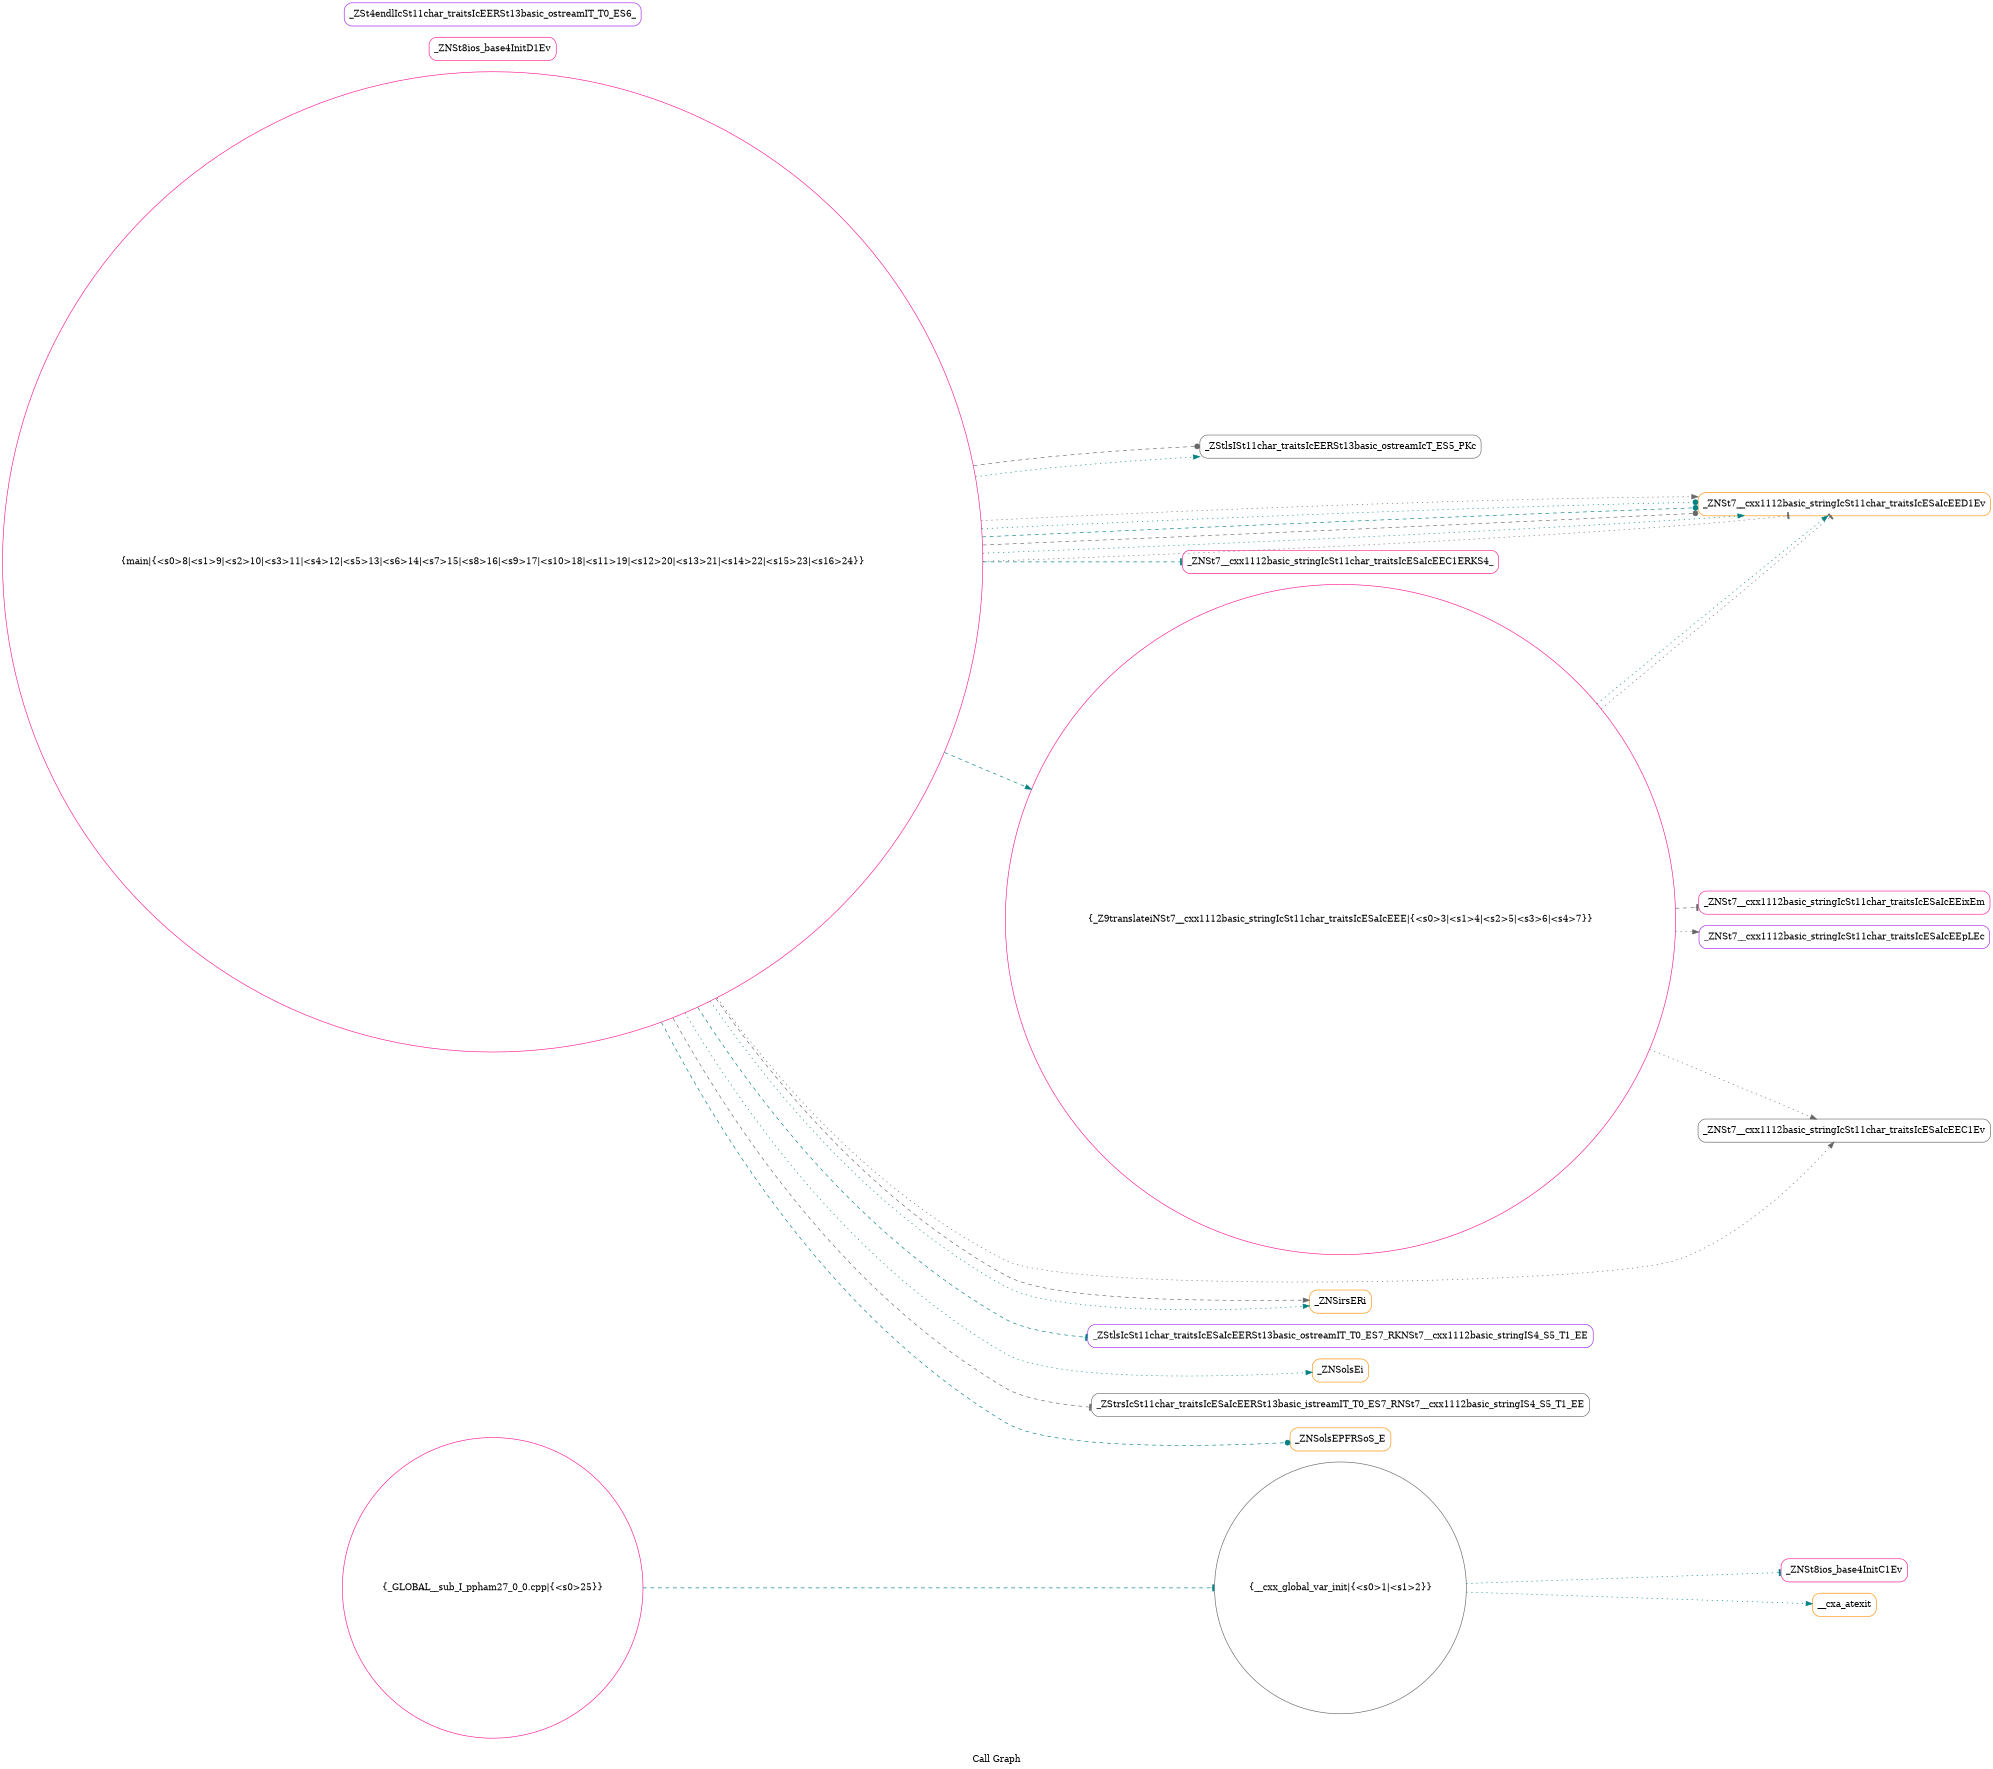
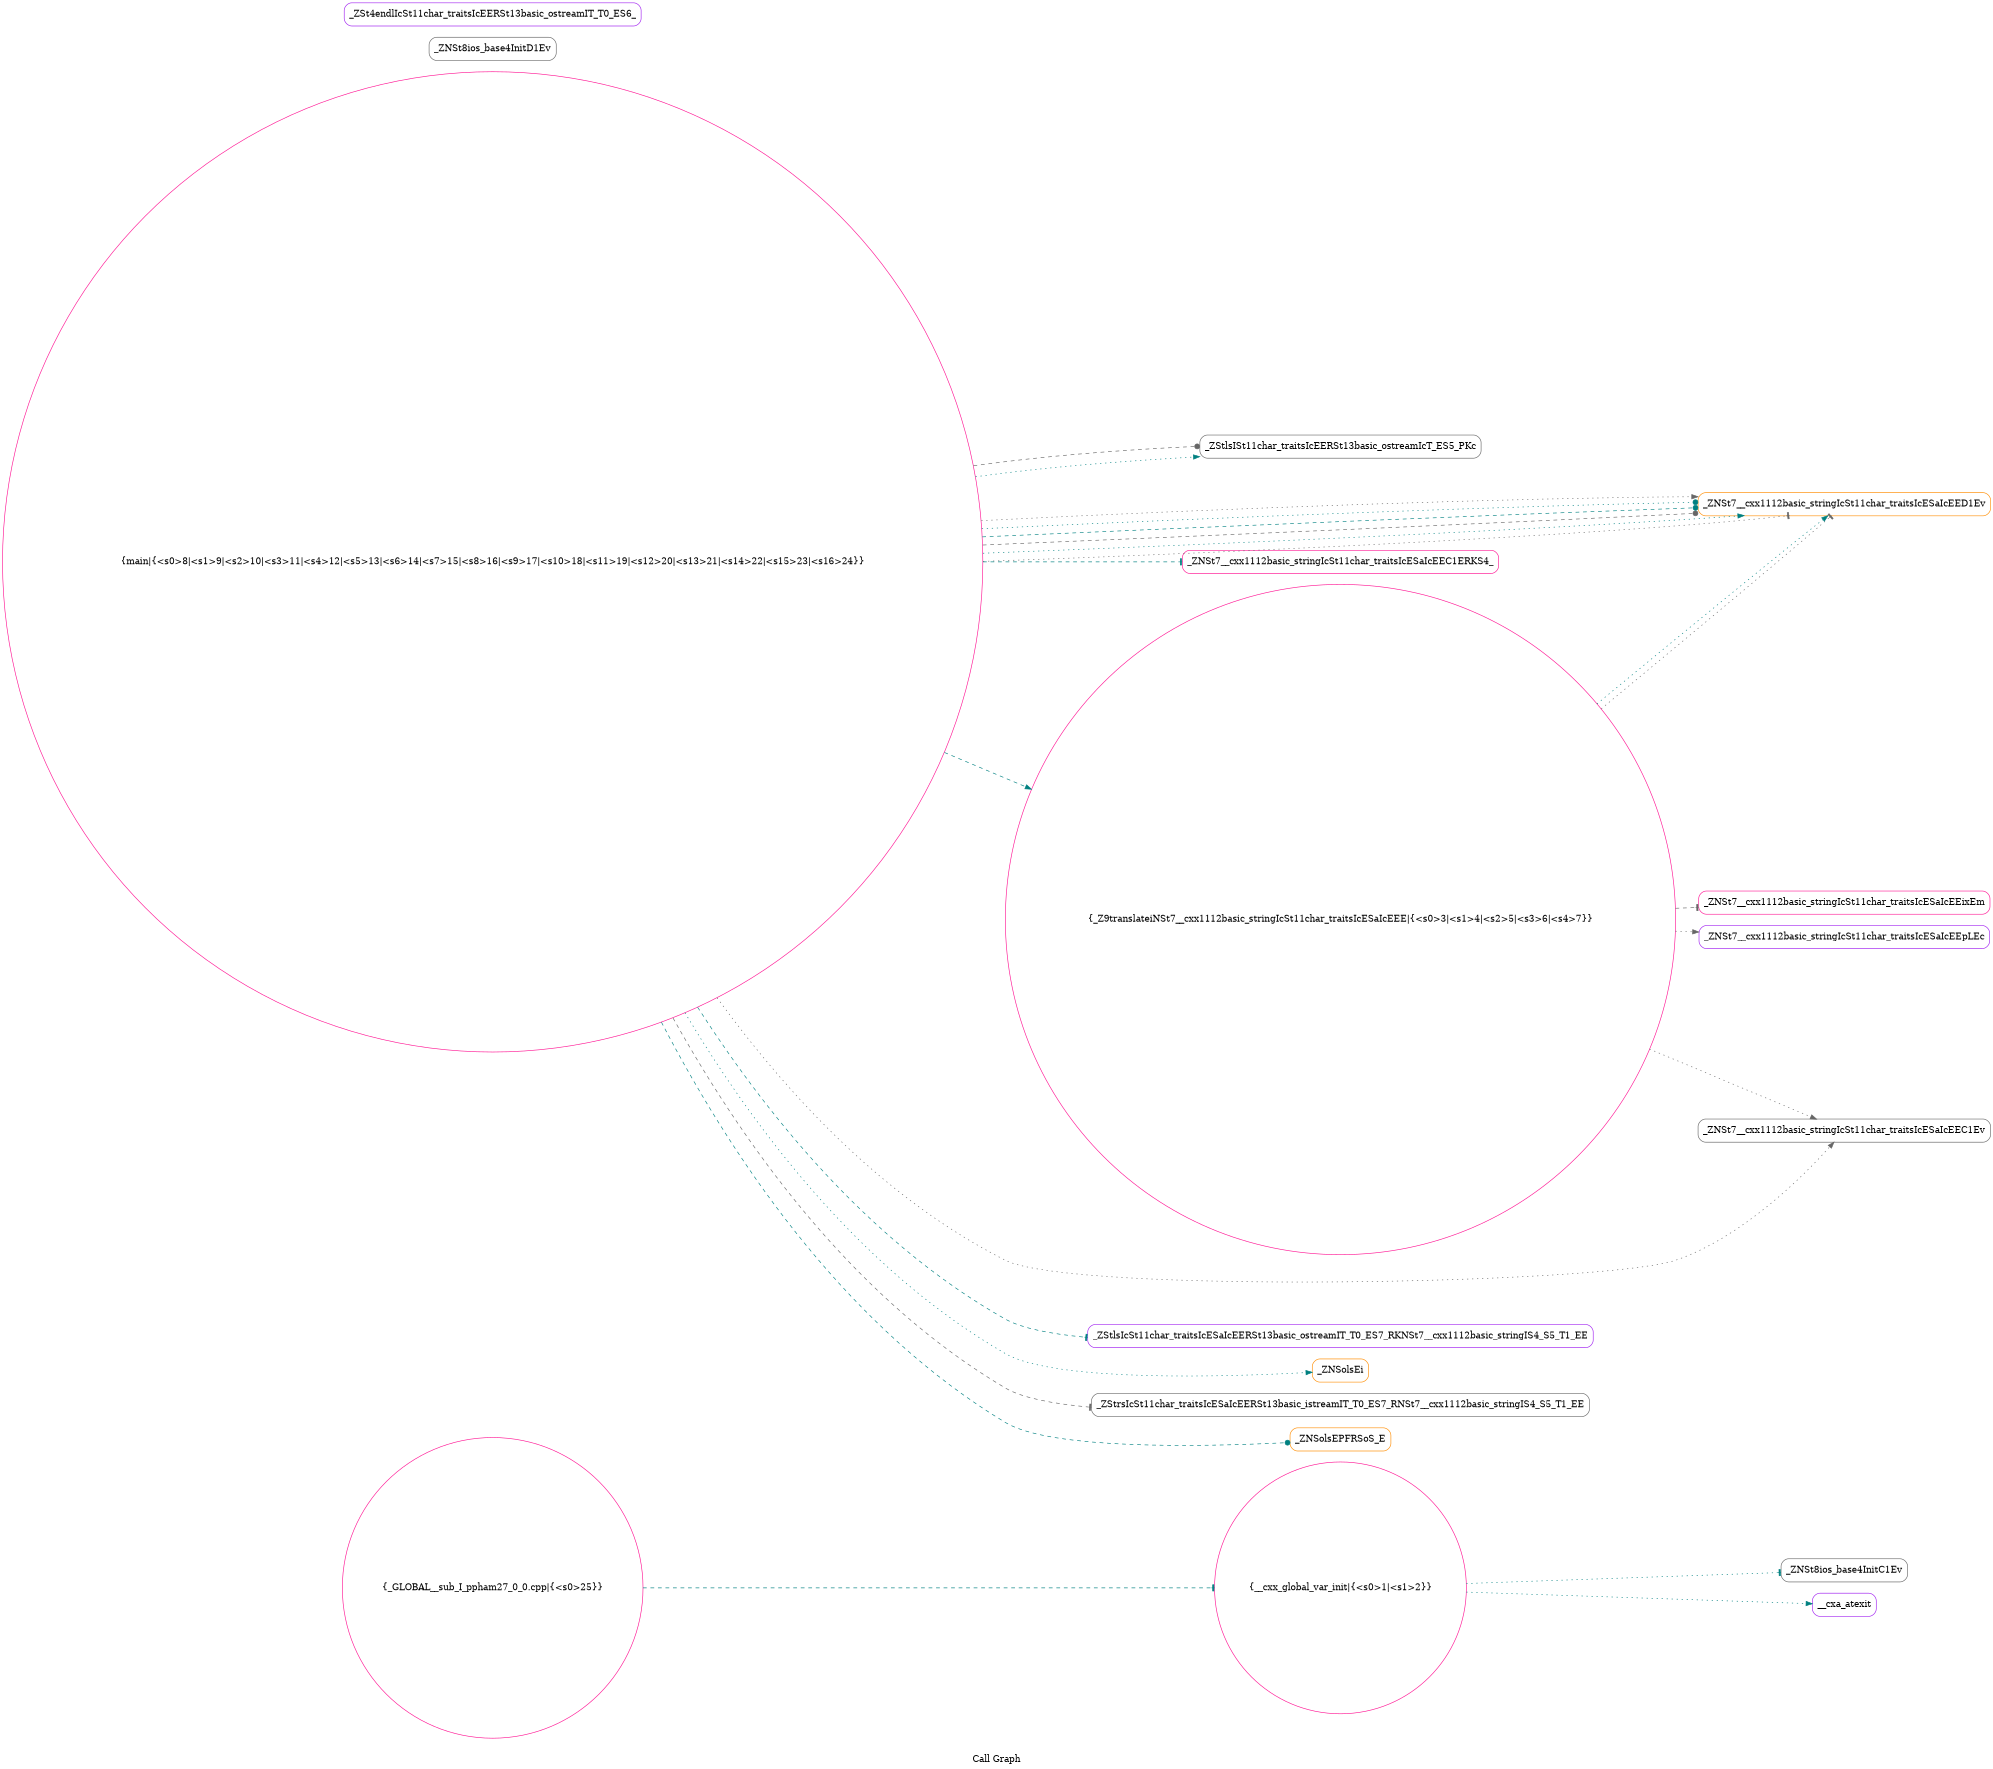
node "_ZNSt8ios_base4InitD1Ev": color deeppink -> gray40
node "_ZNSirsERi": removed
node "_ZNSt8ios_base4InitC1Ev": color deeppink -> gray40
node "{__cxx_global_var_init|{<s0>1|<s1>2}}": color gray40 -> deeppink
node "__cxa_atexit": color darkorange -> purple
